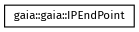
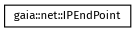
node "gaia::gaia::IPEndPoint": label "gaia::gaia::IPEndPoint" -> "gaia::net::IPEndPoint"
